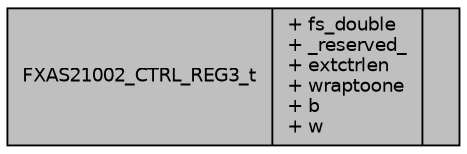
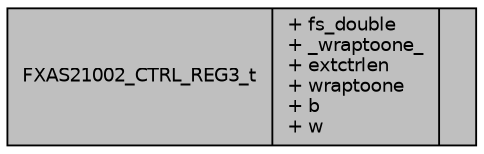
node "FXAS21002_CTRL_REG3_t": text "+ _reserved_" -> "+ _wraptoone_"
